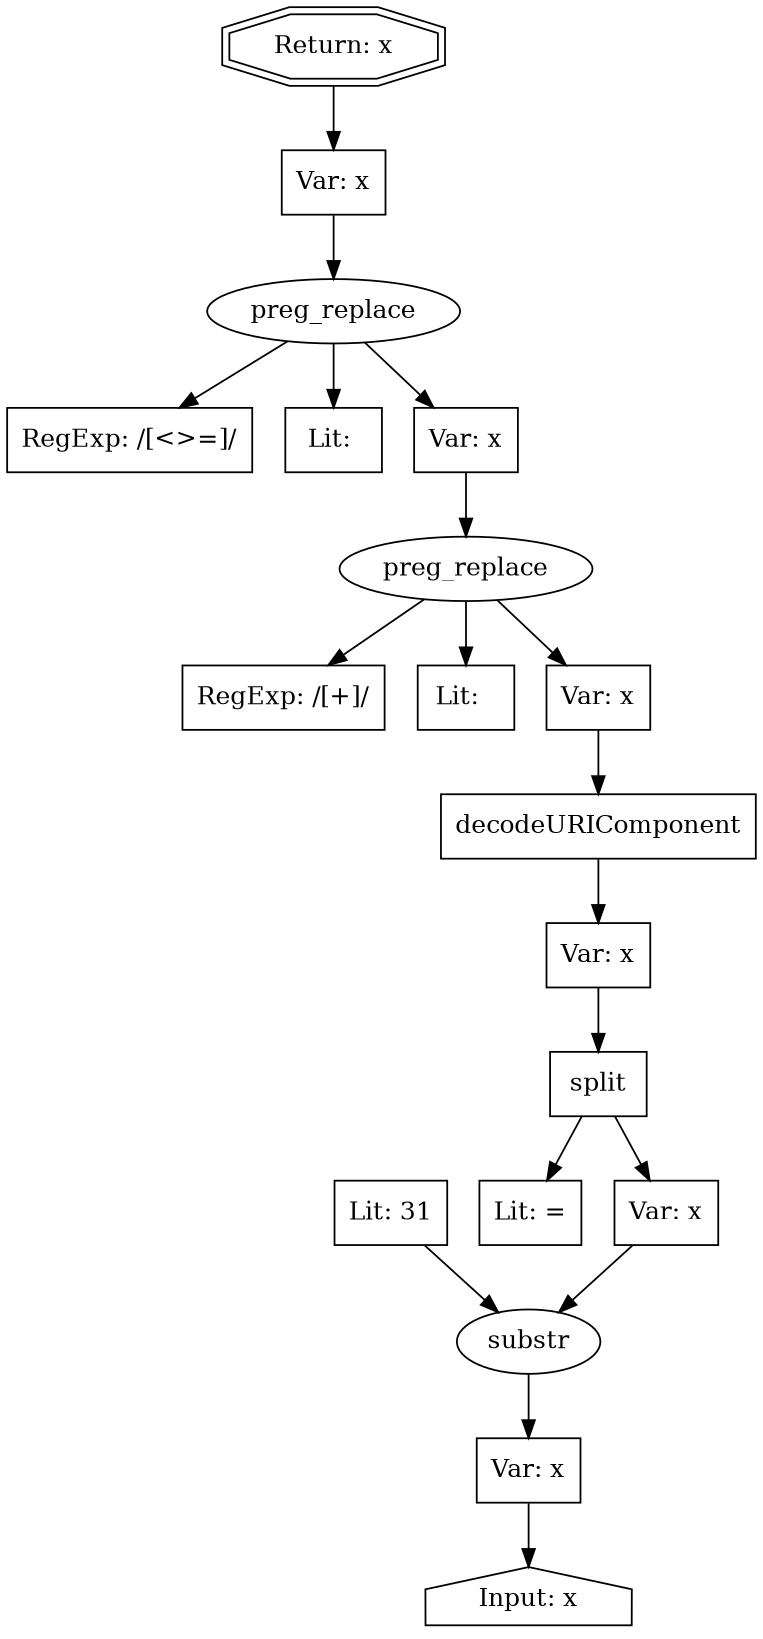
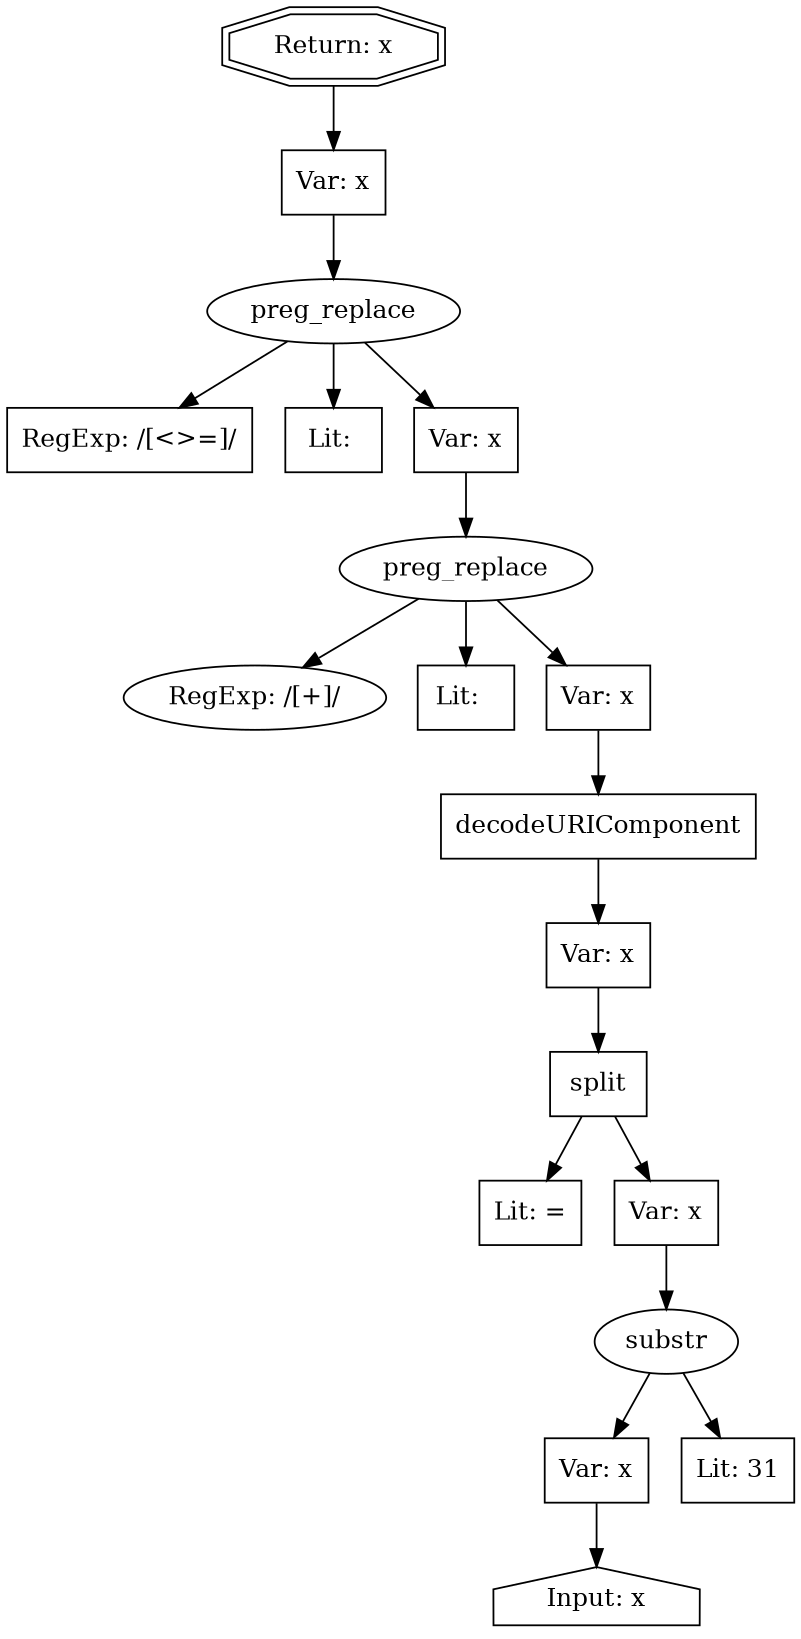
node "RegExp: /[+]/": shape box -> ellipse
edge "Lit: 31" -> "substr": reversed
